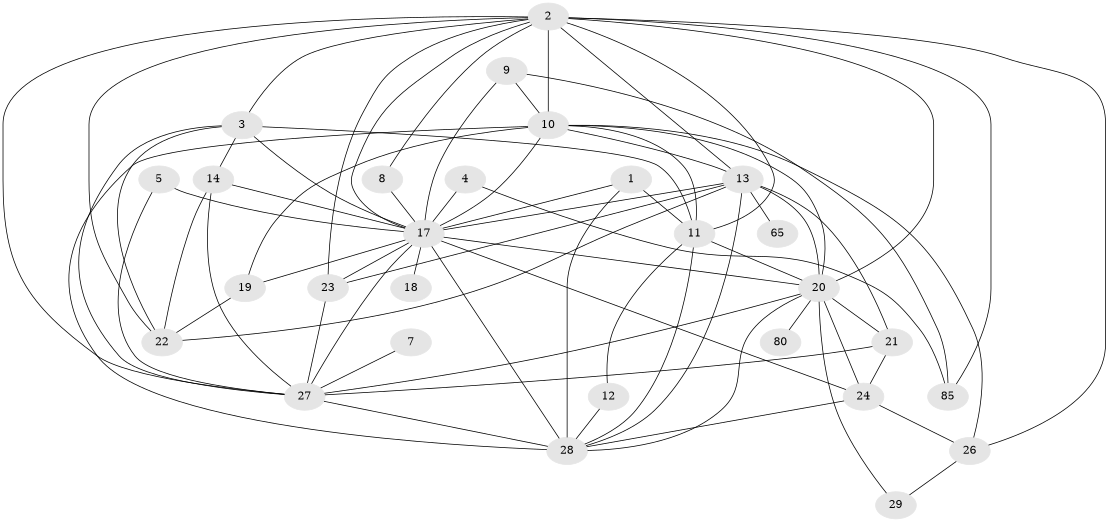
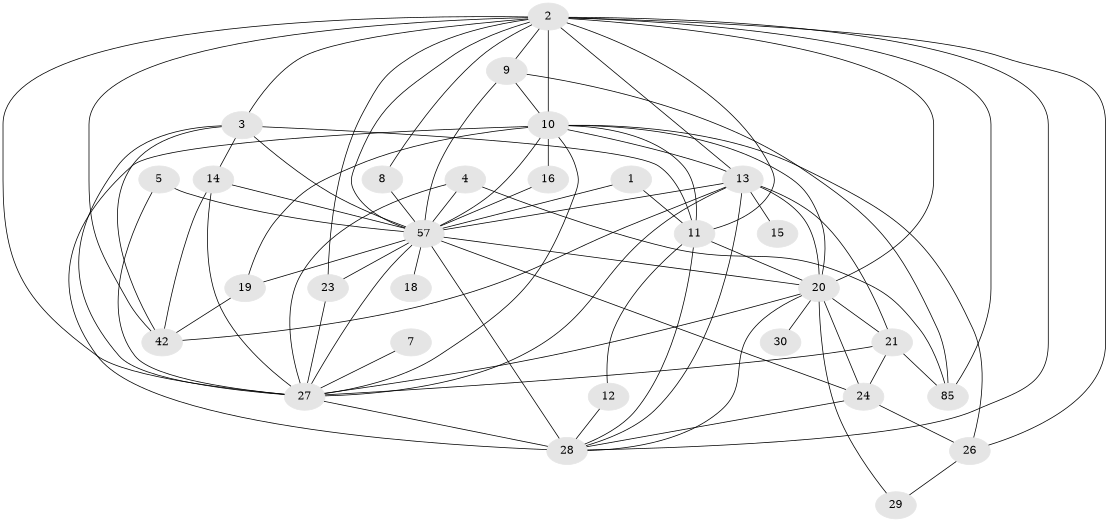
edge "2" -- "9": added
node "16": added
node "17": label "17" -> "57"
edge "13" -- "23": now "13" -- "27"
node "65": label "65" -> "15"
edge "4" -- "27": added
edge "1" -- "28": now "2" -- "28"
edge "10" -- "27": added
node "22": label "22" -> "42"
node "80": label "80" -> "30"
edge "21" -- "85": added
